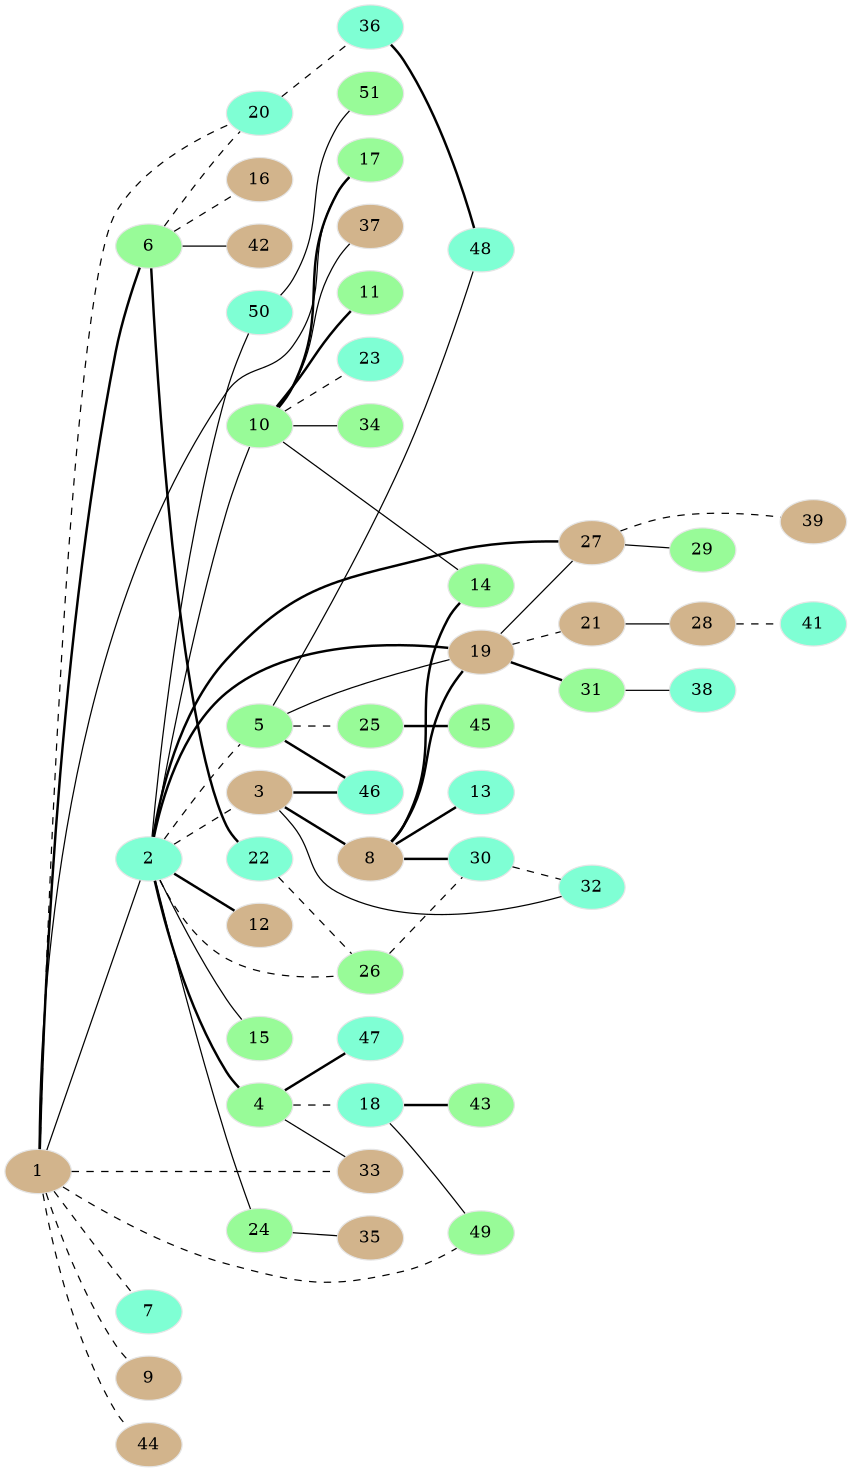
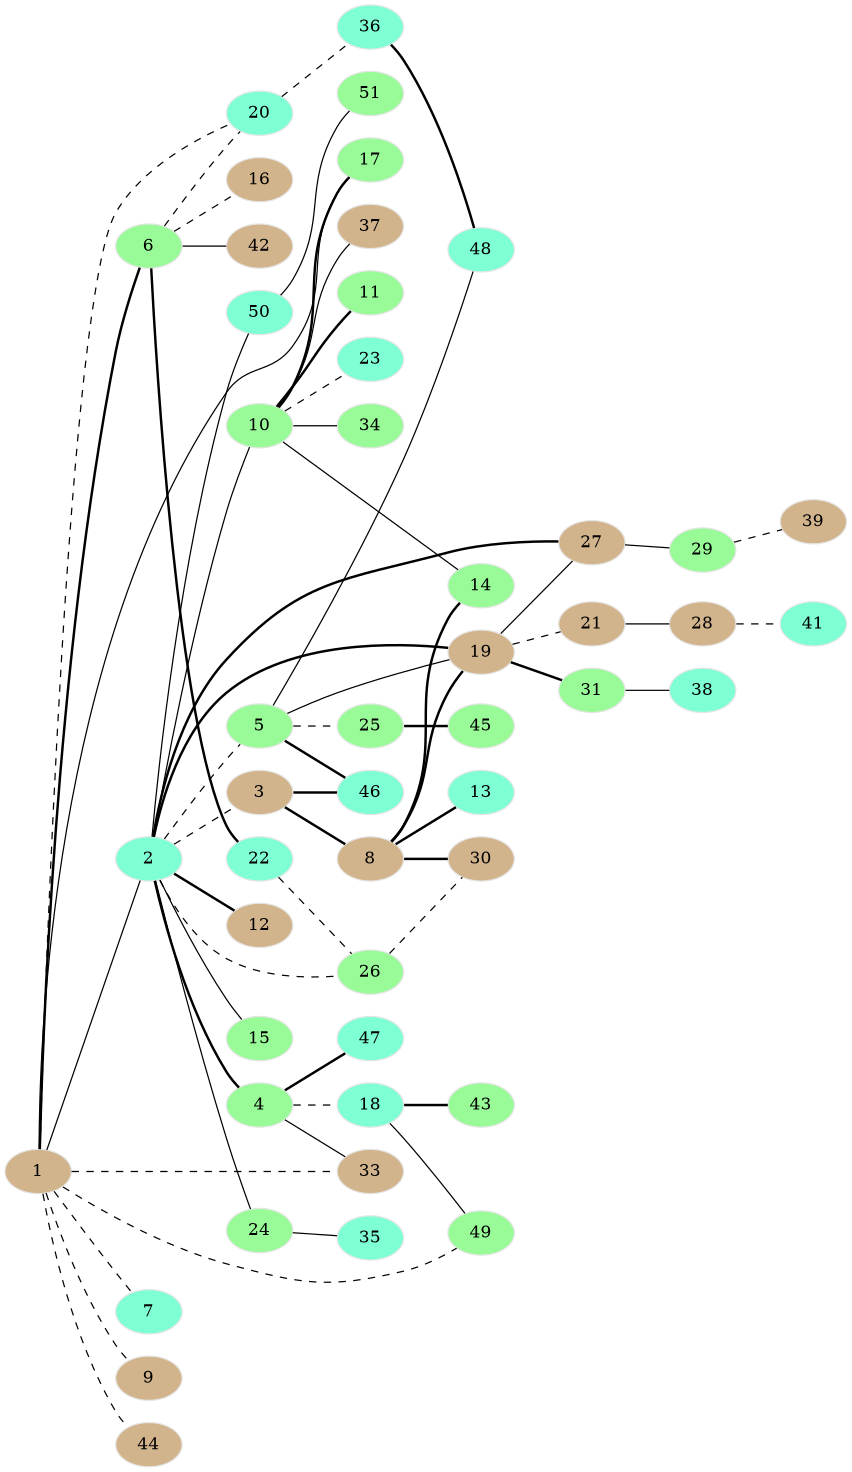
edge "39" -- "27": now "39" -- "29"
node "30": fillcolor aquamarine -> tan
node "32": removed
node "35": fillcolor tan -> aquamarine
